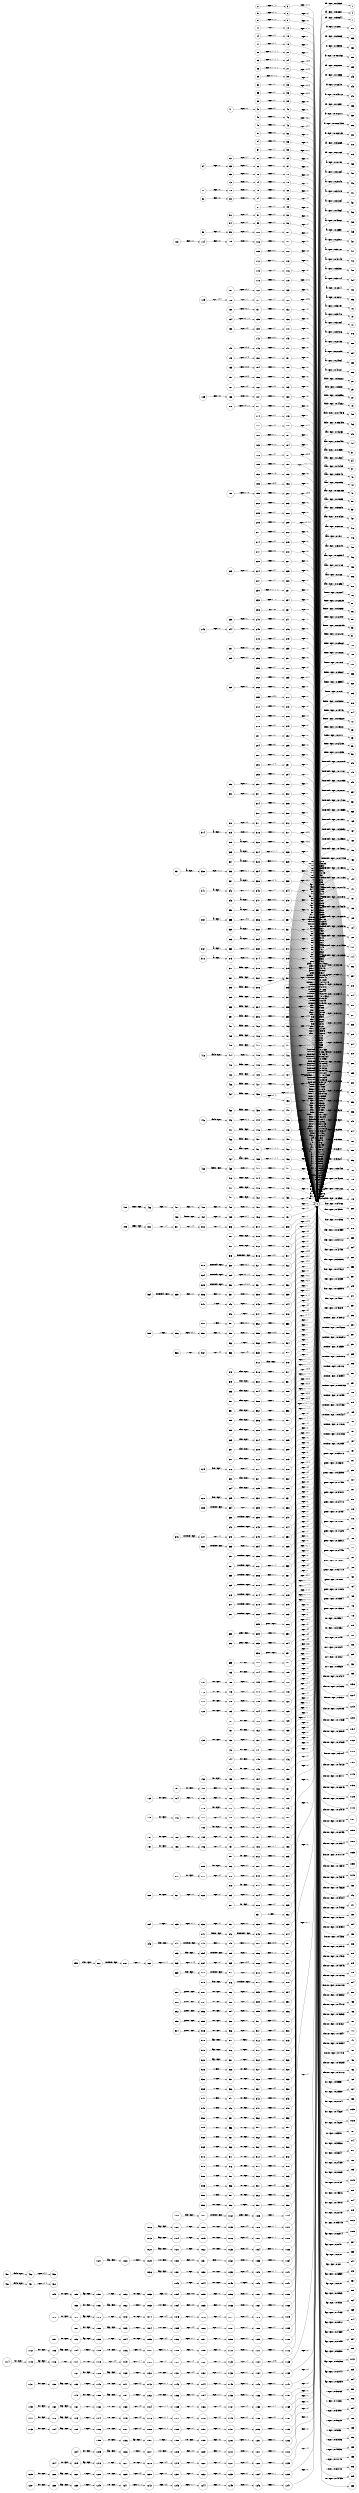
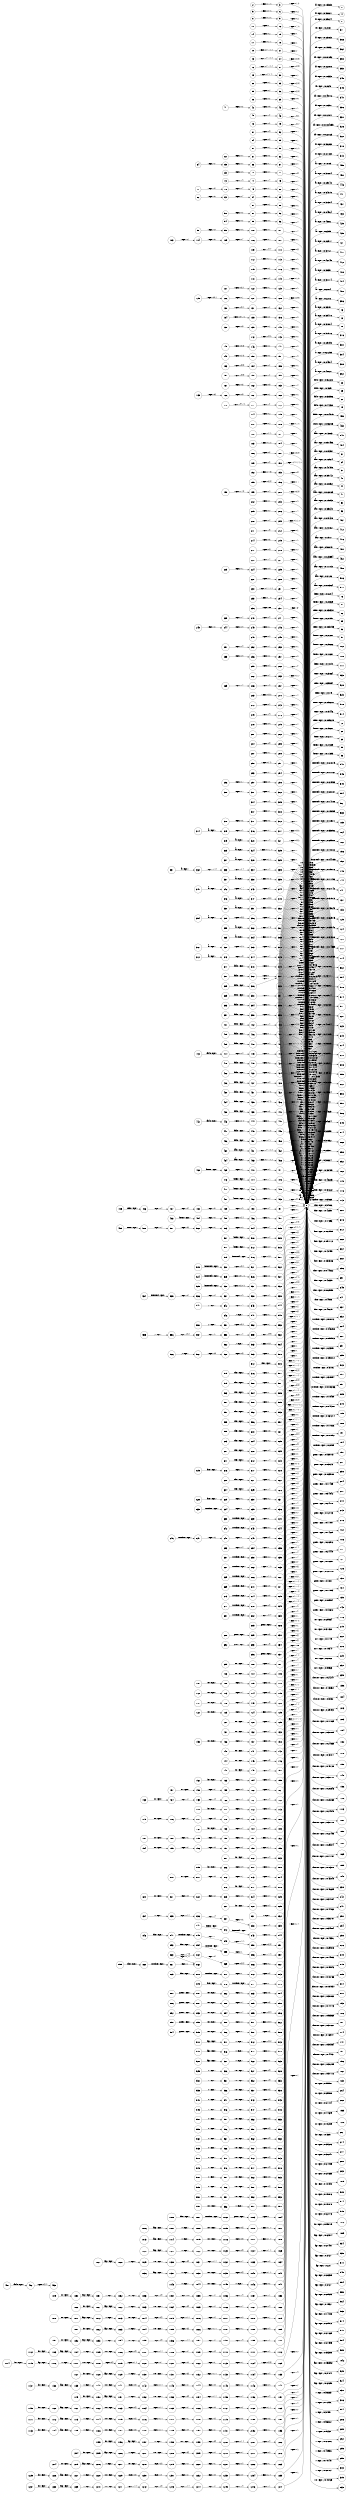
edge "435" -> "0": now "432" -> "0"
node "652": removed
edge "862" -> "863": reversed
